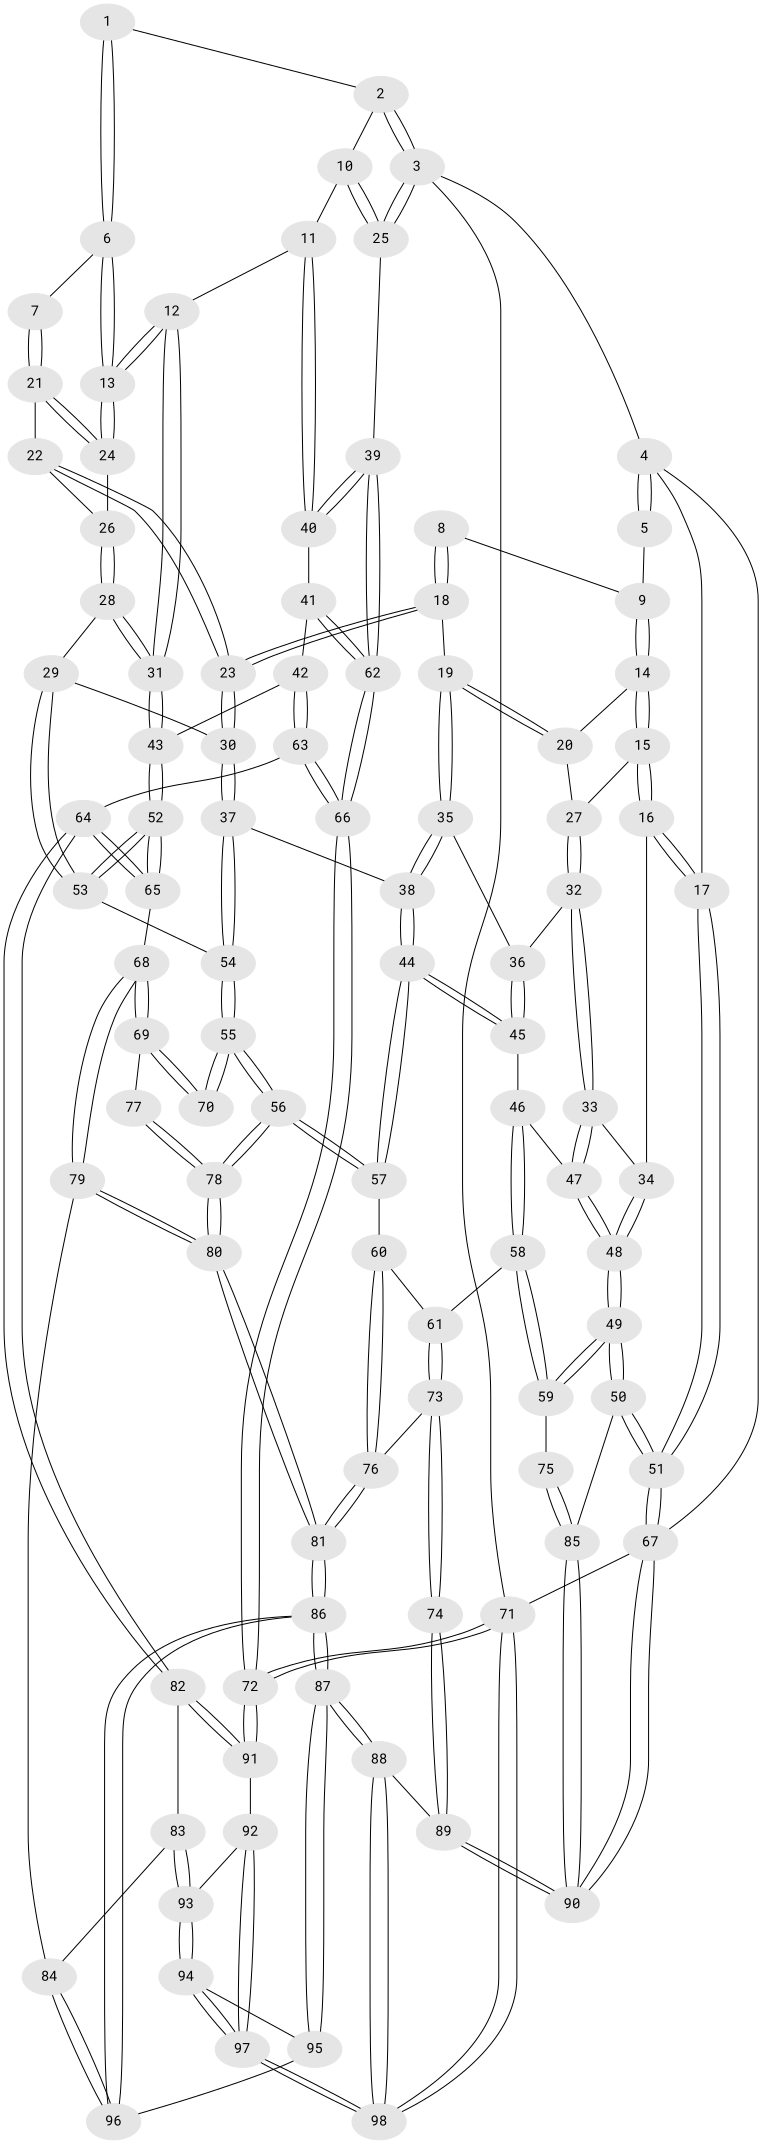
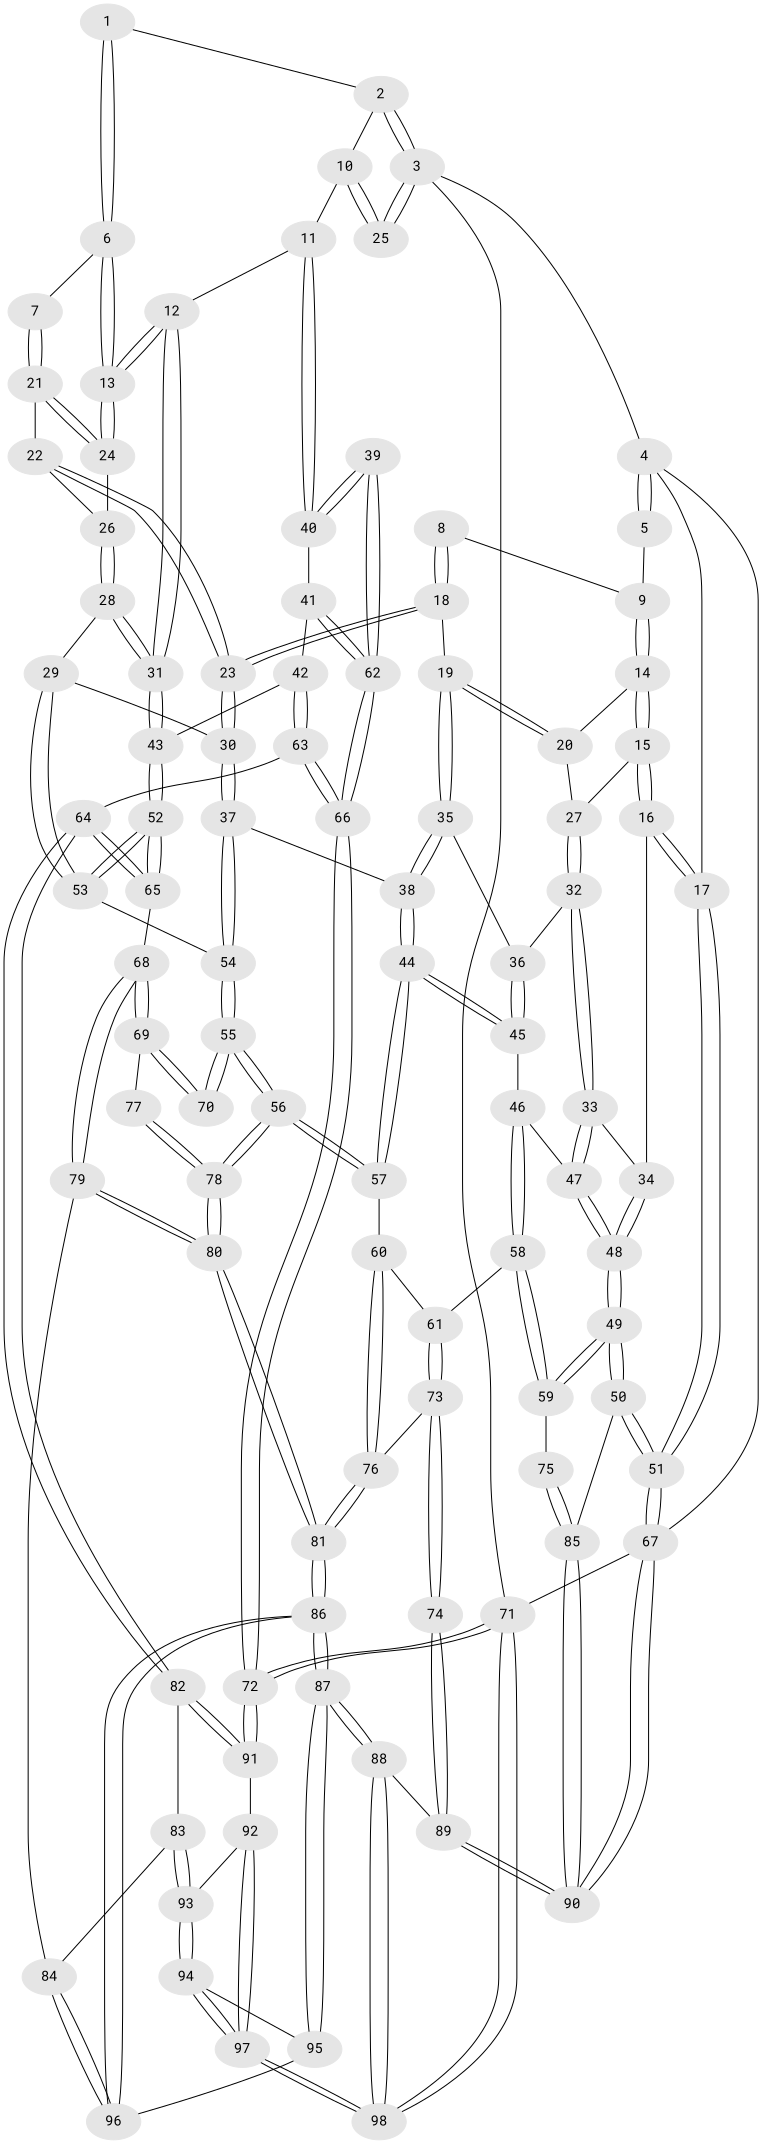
edge "25" -- "39": removed
